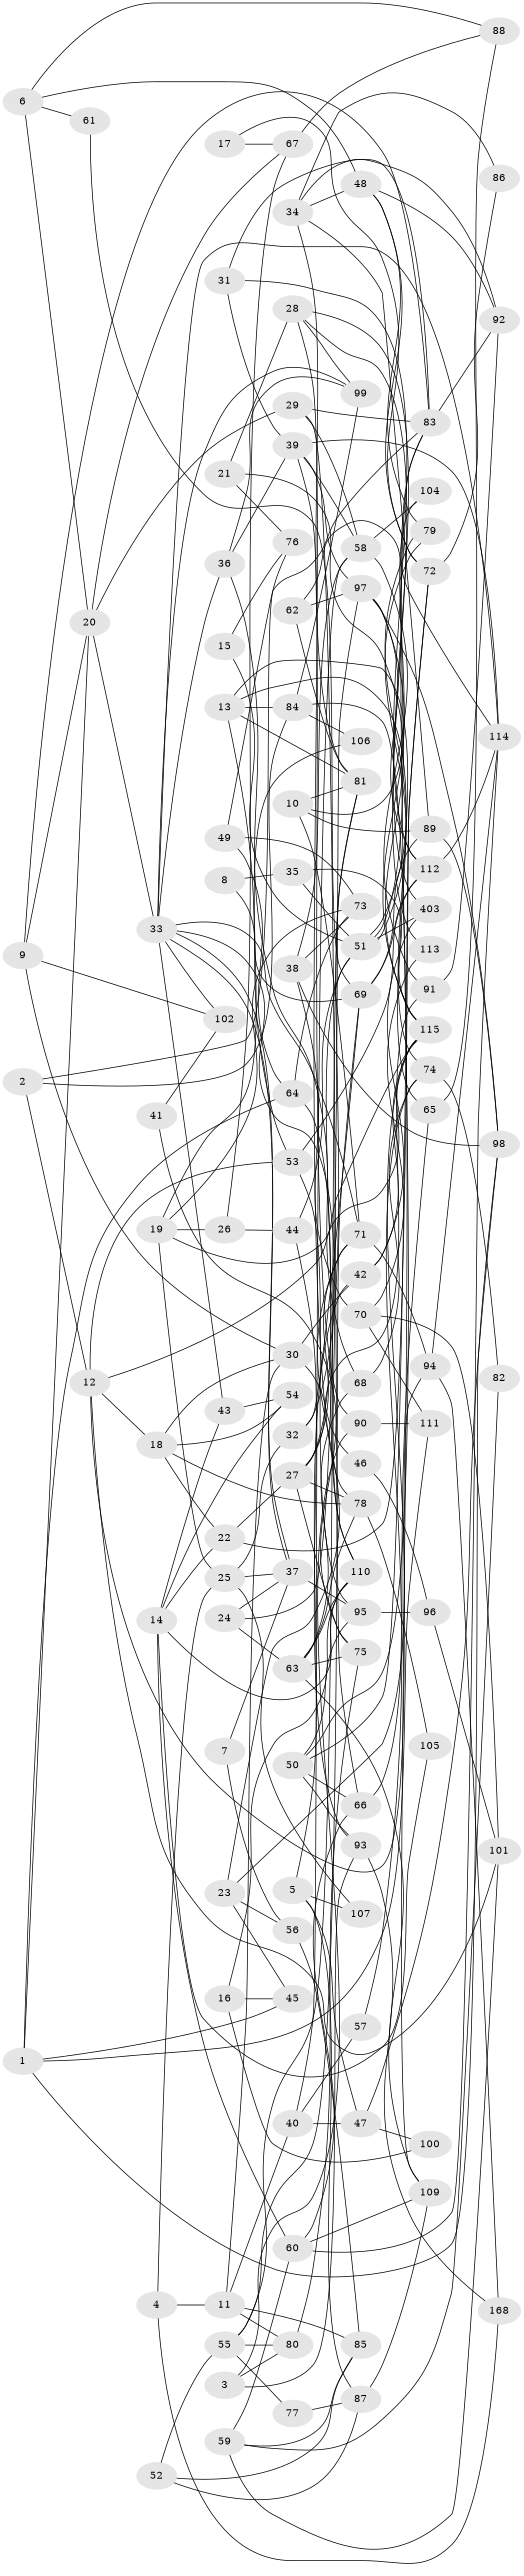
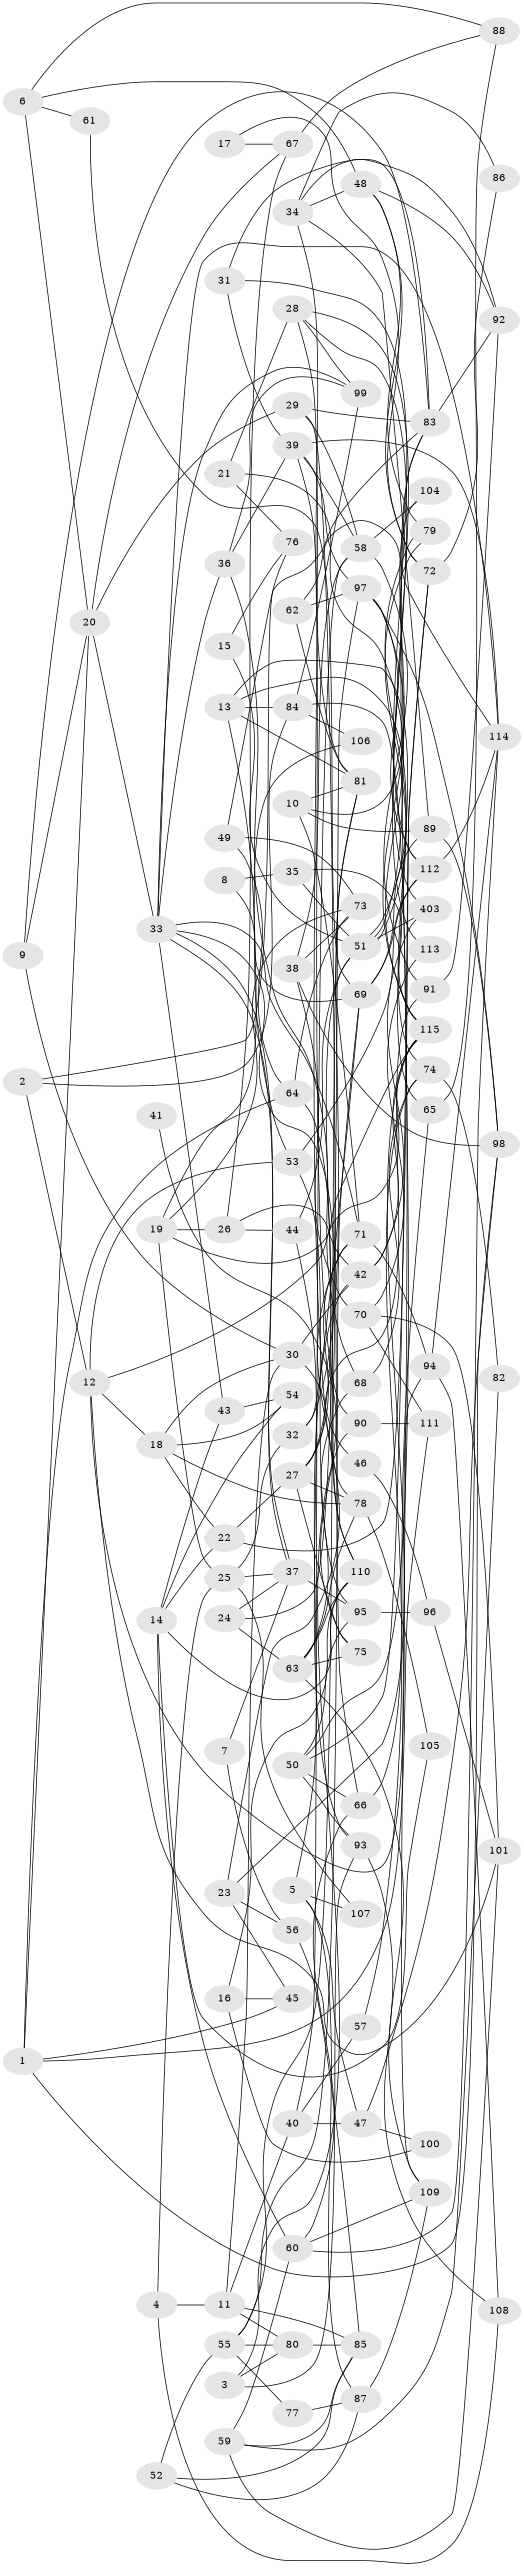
node "102": removed
edge "26" -- "42": added
edge "75" -- "80": now "85" -- "80"
node "168": label "168" -> "108"
